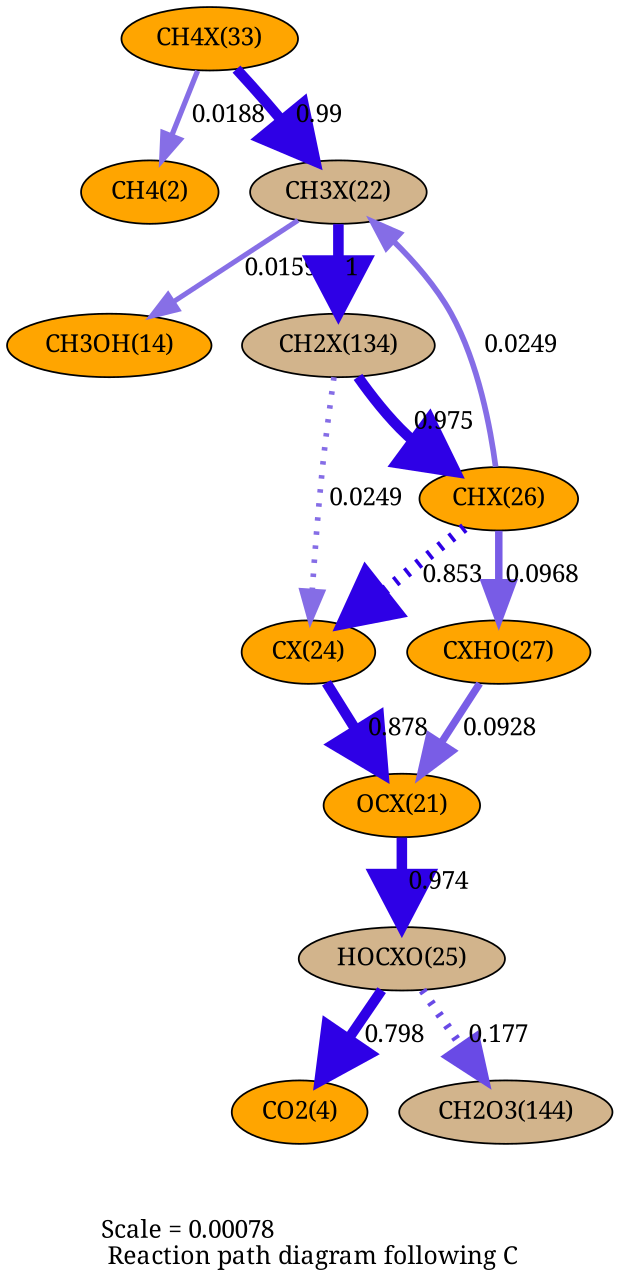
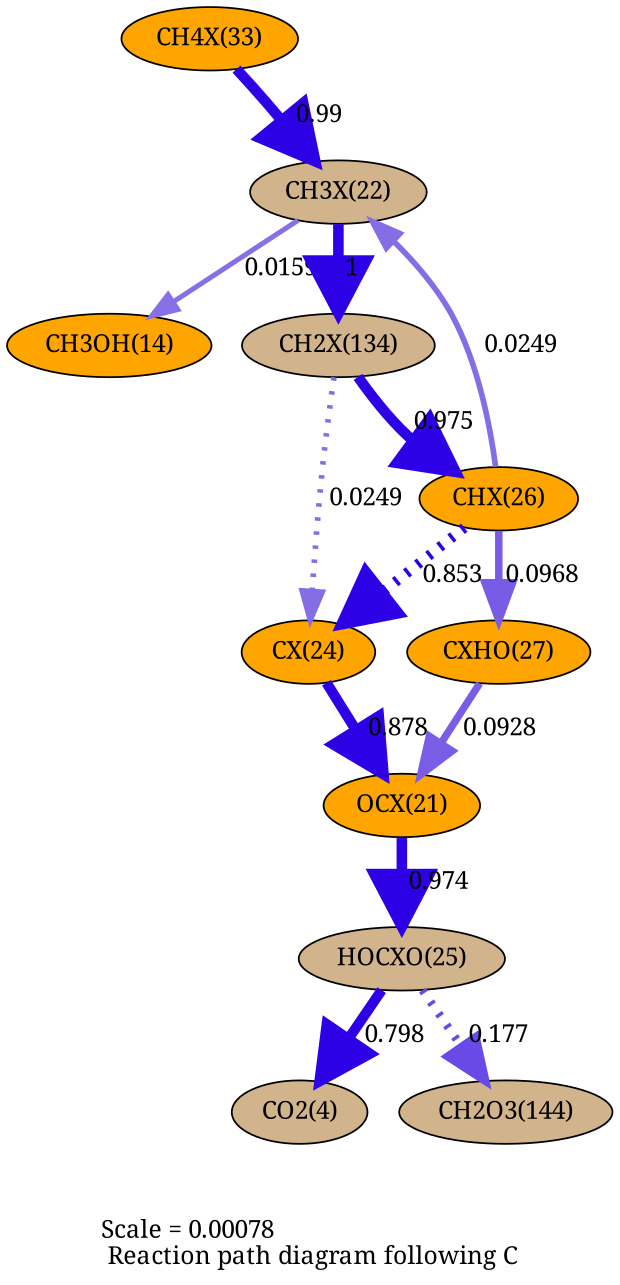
node "CH4(2)": removed
node "CO2(4)": fillcolor orange -> tan
